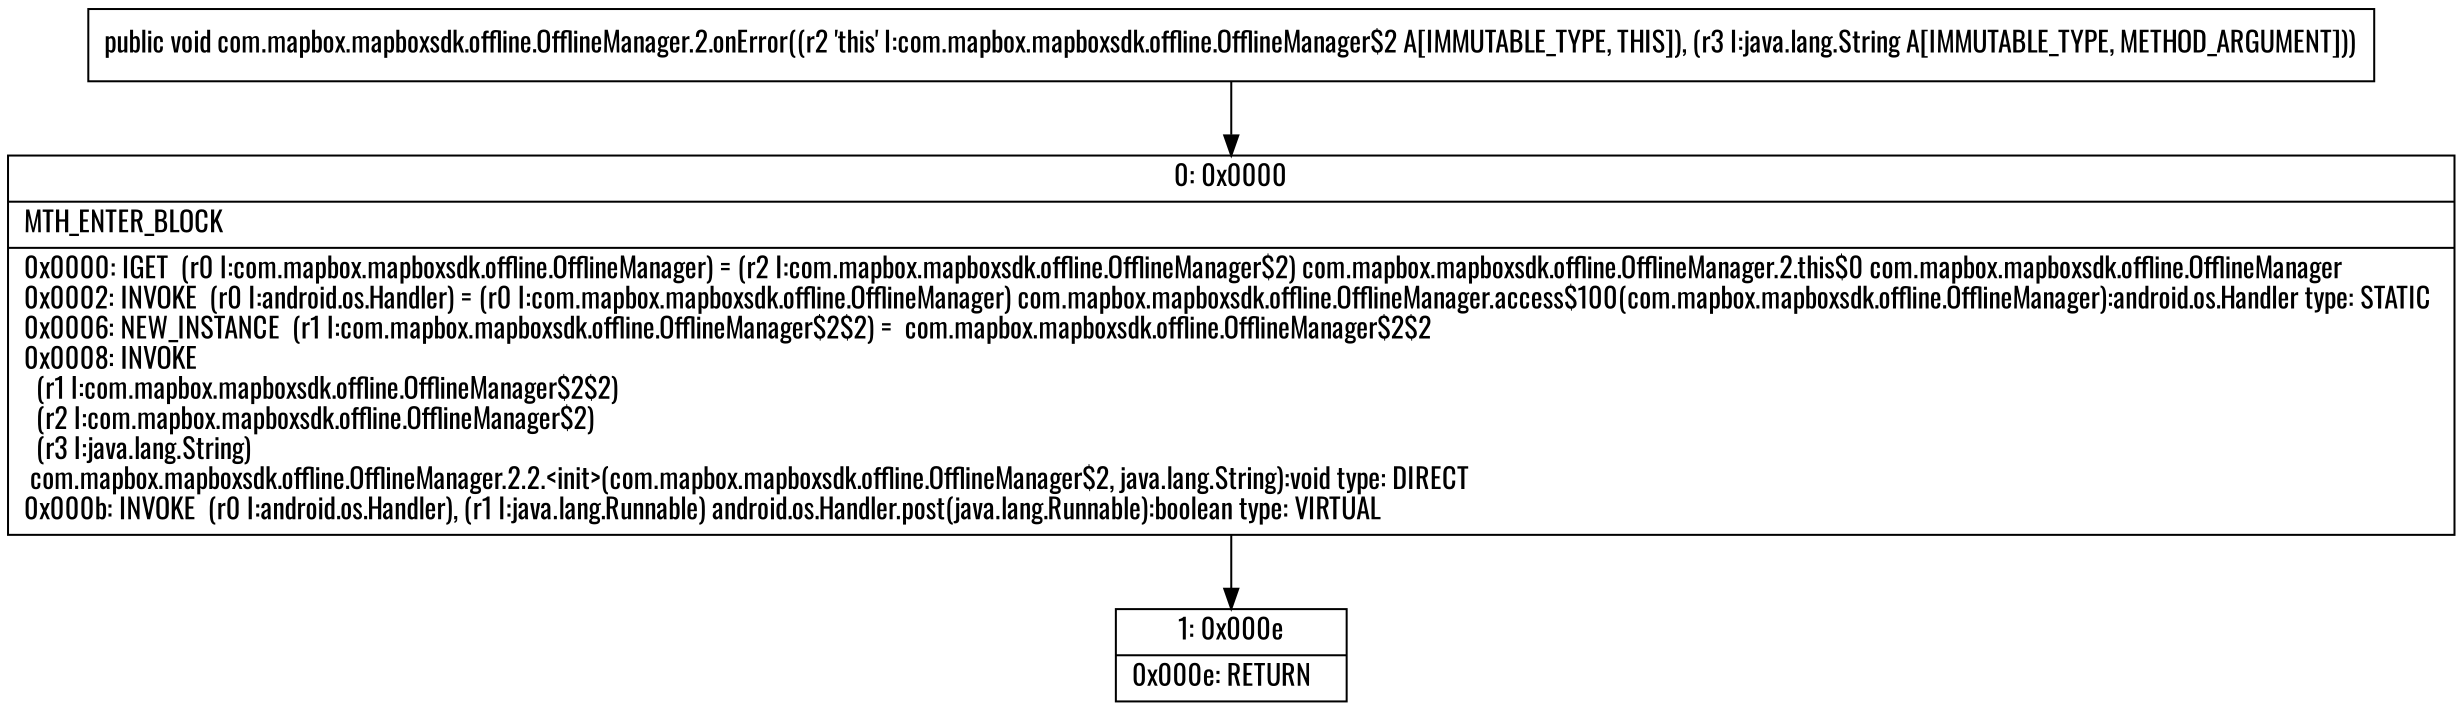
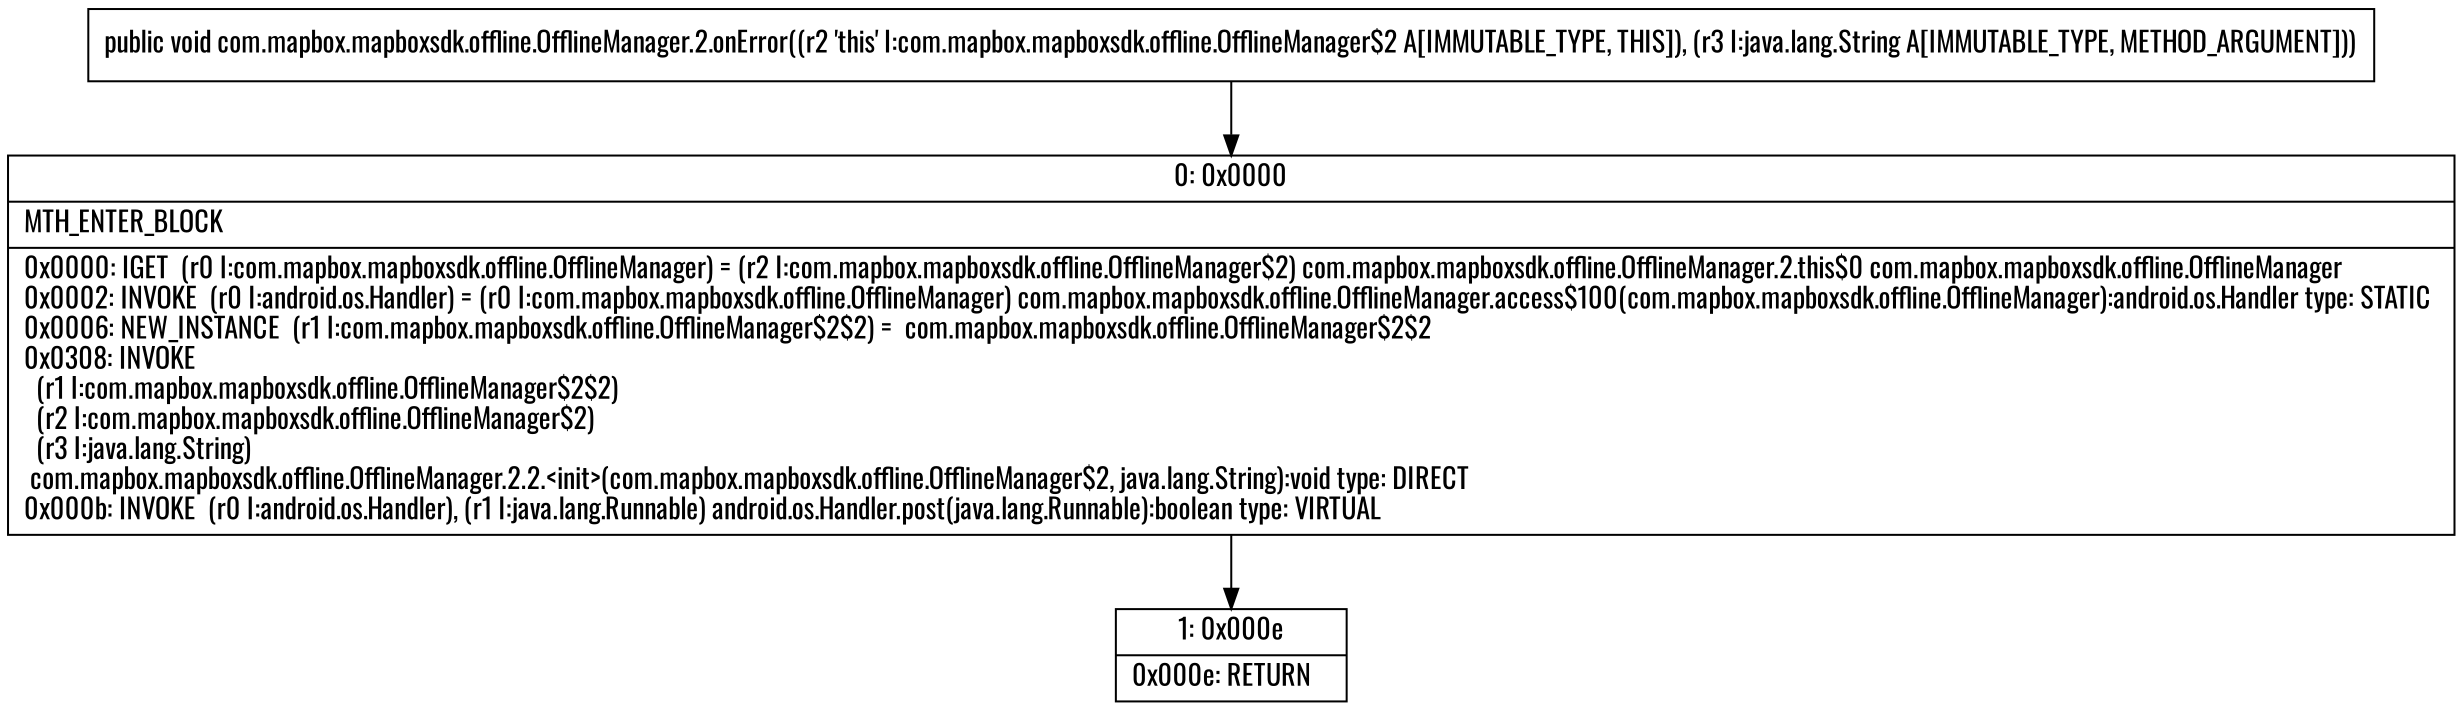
node "0: 0x0000": text "0x0008: INVOKE" -> "0x0308: INVOKE"
